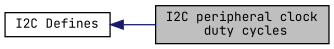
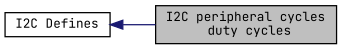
node "I2C peripheral clock duty cycles": label "I2C peripheral clock duty cycles" -> "I2C peripheral cycles duty cycles"
